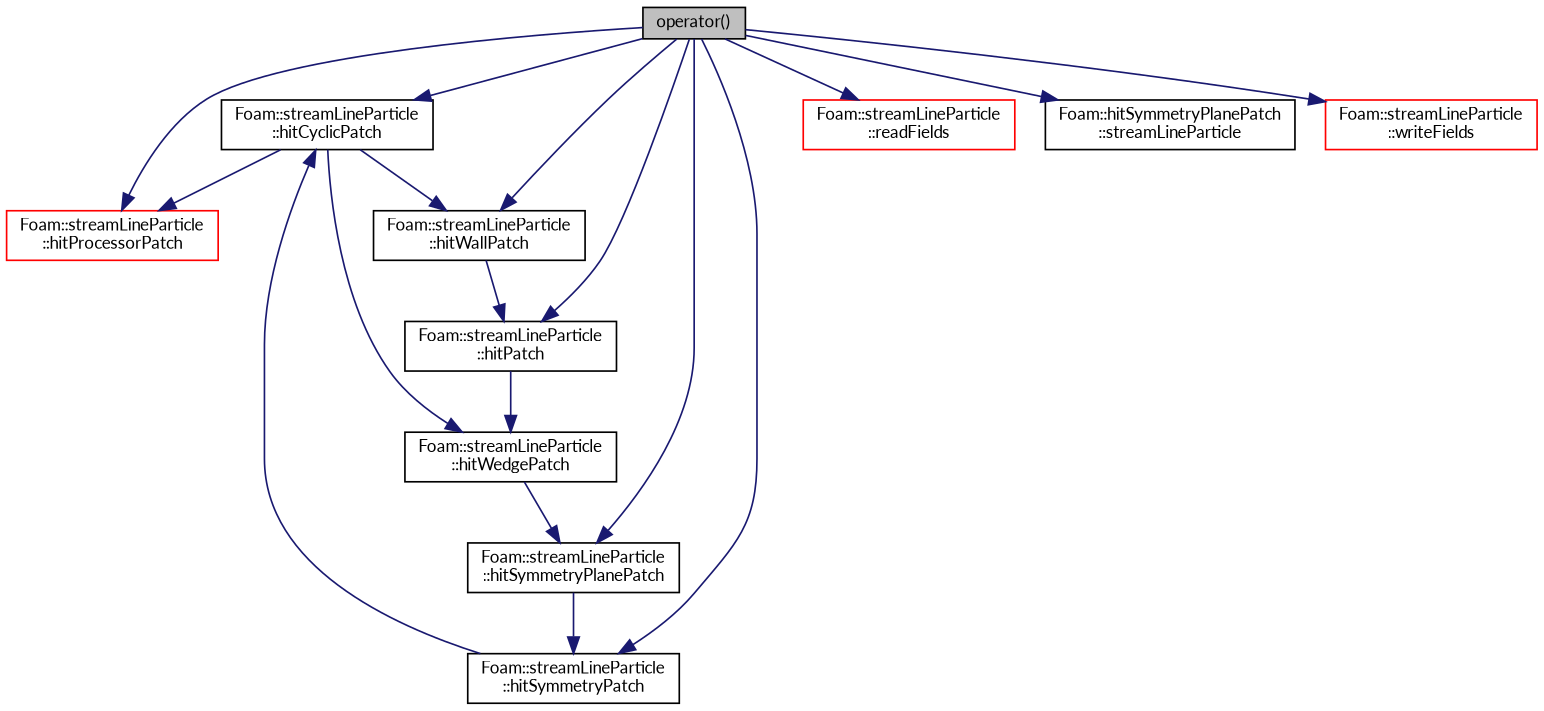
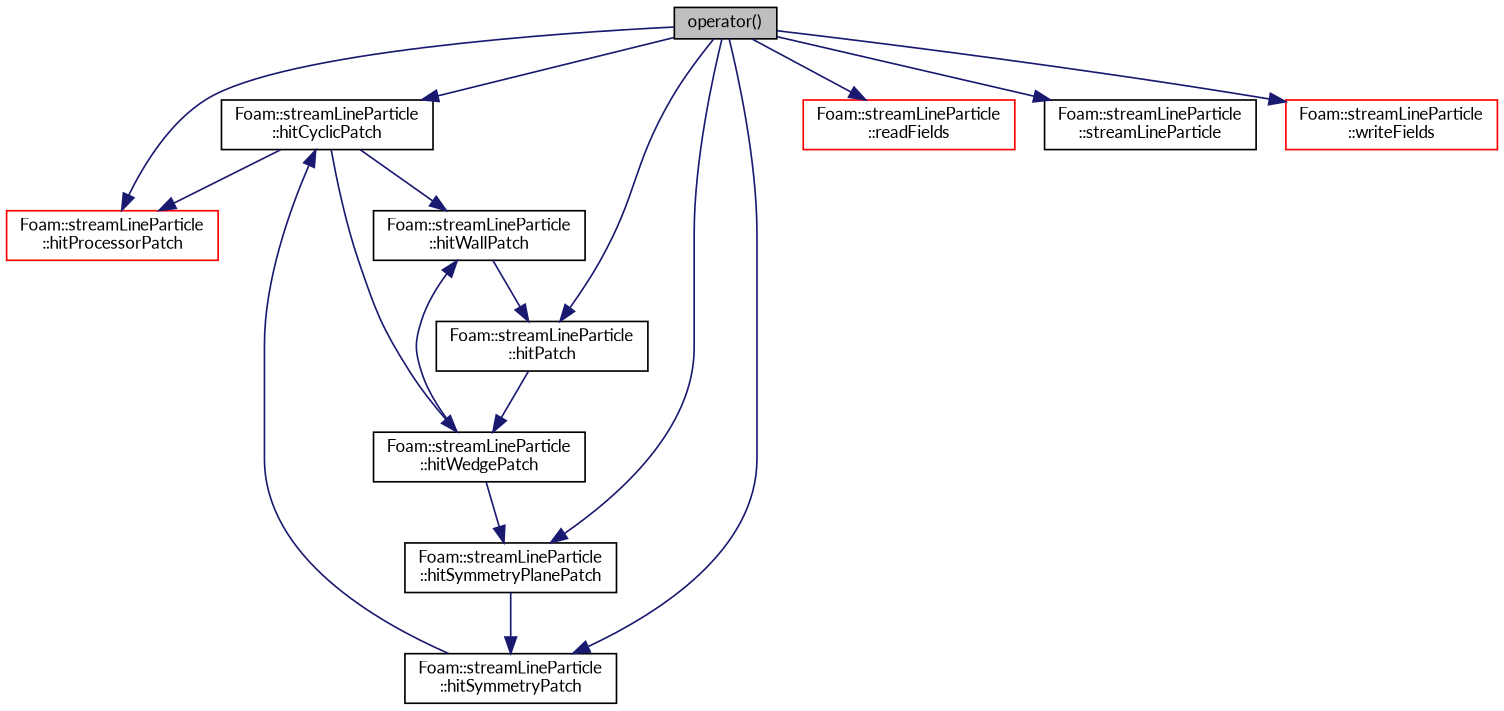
edge "operator()" -> "Foam::streamLineParticle ::hitWallPatch": now "Foam::streamLineParticle ::hitWedgePatch" -> "Foam::streamLineParticle ::hitWallPatch"
node "Foam::hitSymmetryPlanePatch ::streamLineParticle": label "Foam::hitSymmetryPlanePatch ::streamLineParticle" -> "Foam::streamLineParticle ::streamLineParticle"
